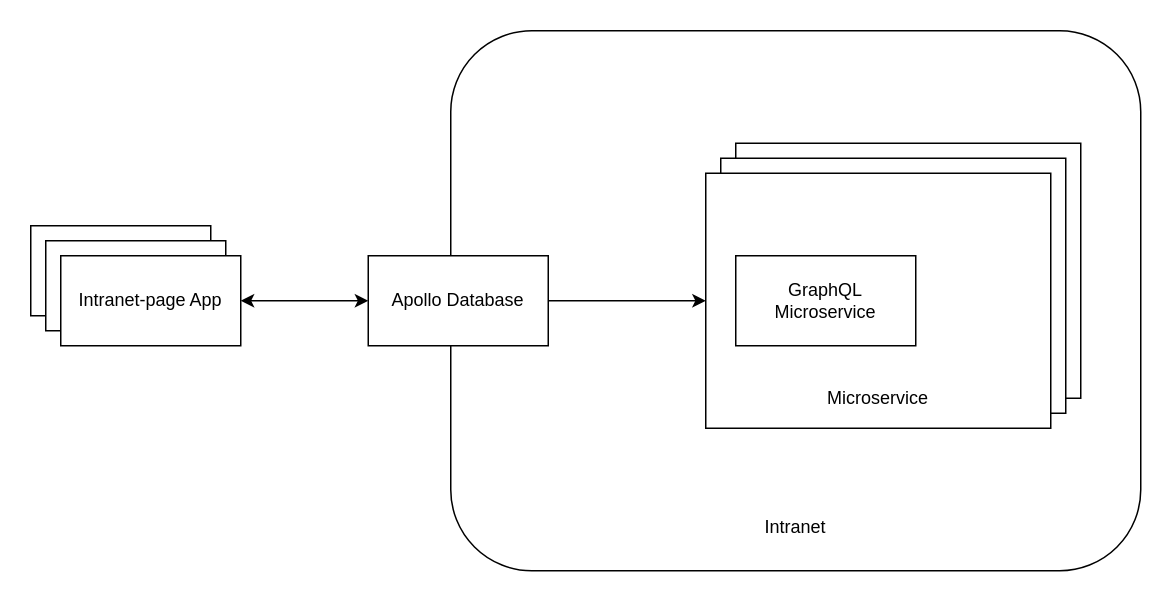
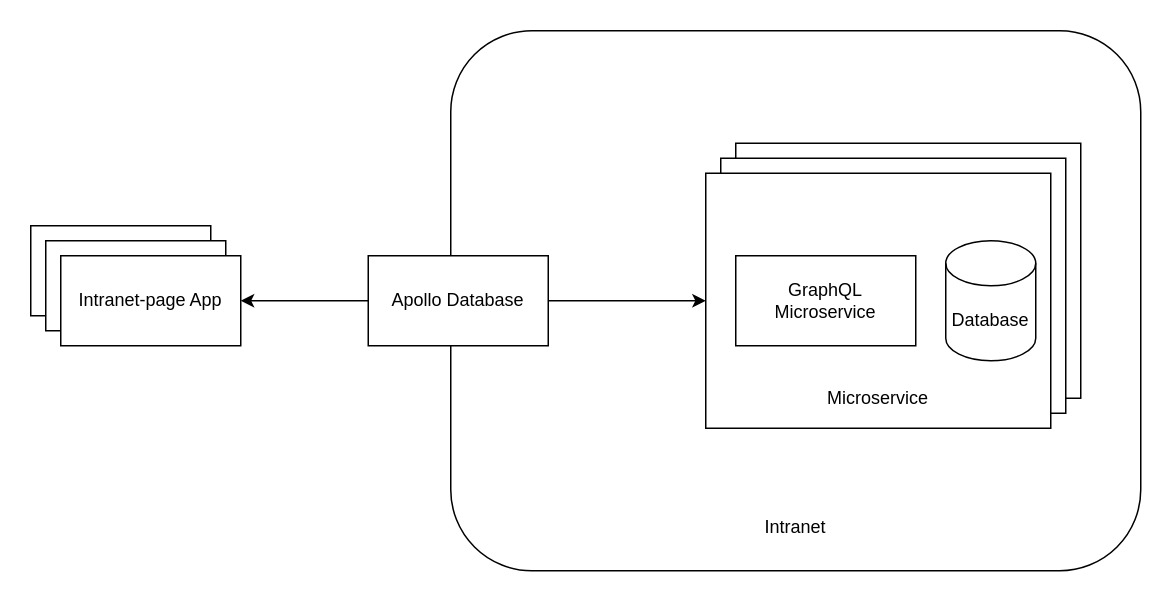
edge "Intranet-page App" -- "Apollo Database": arrowhead classic -> none
node "Database": added
